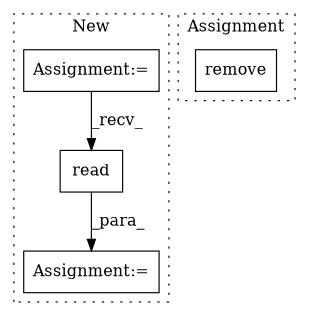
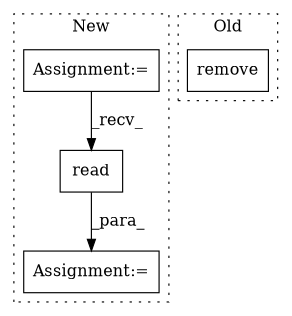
cluster "Assignment": label "Assignment" -> "Old"
